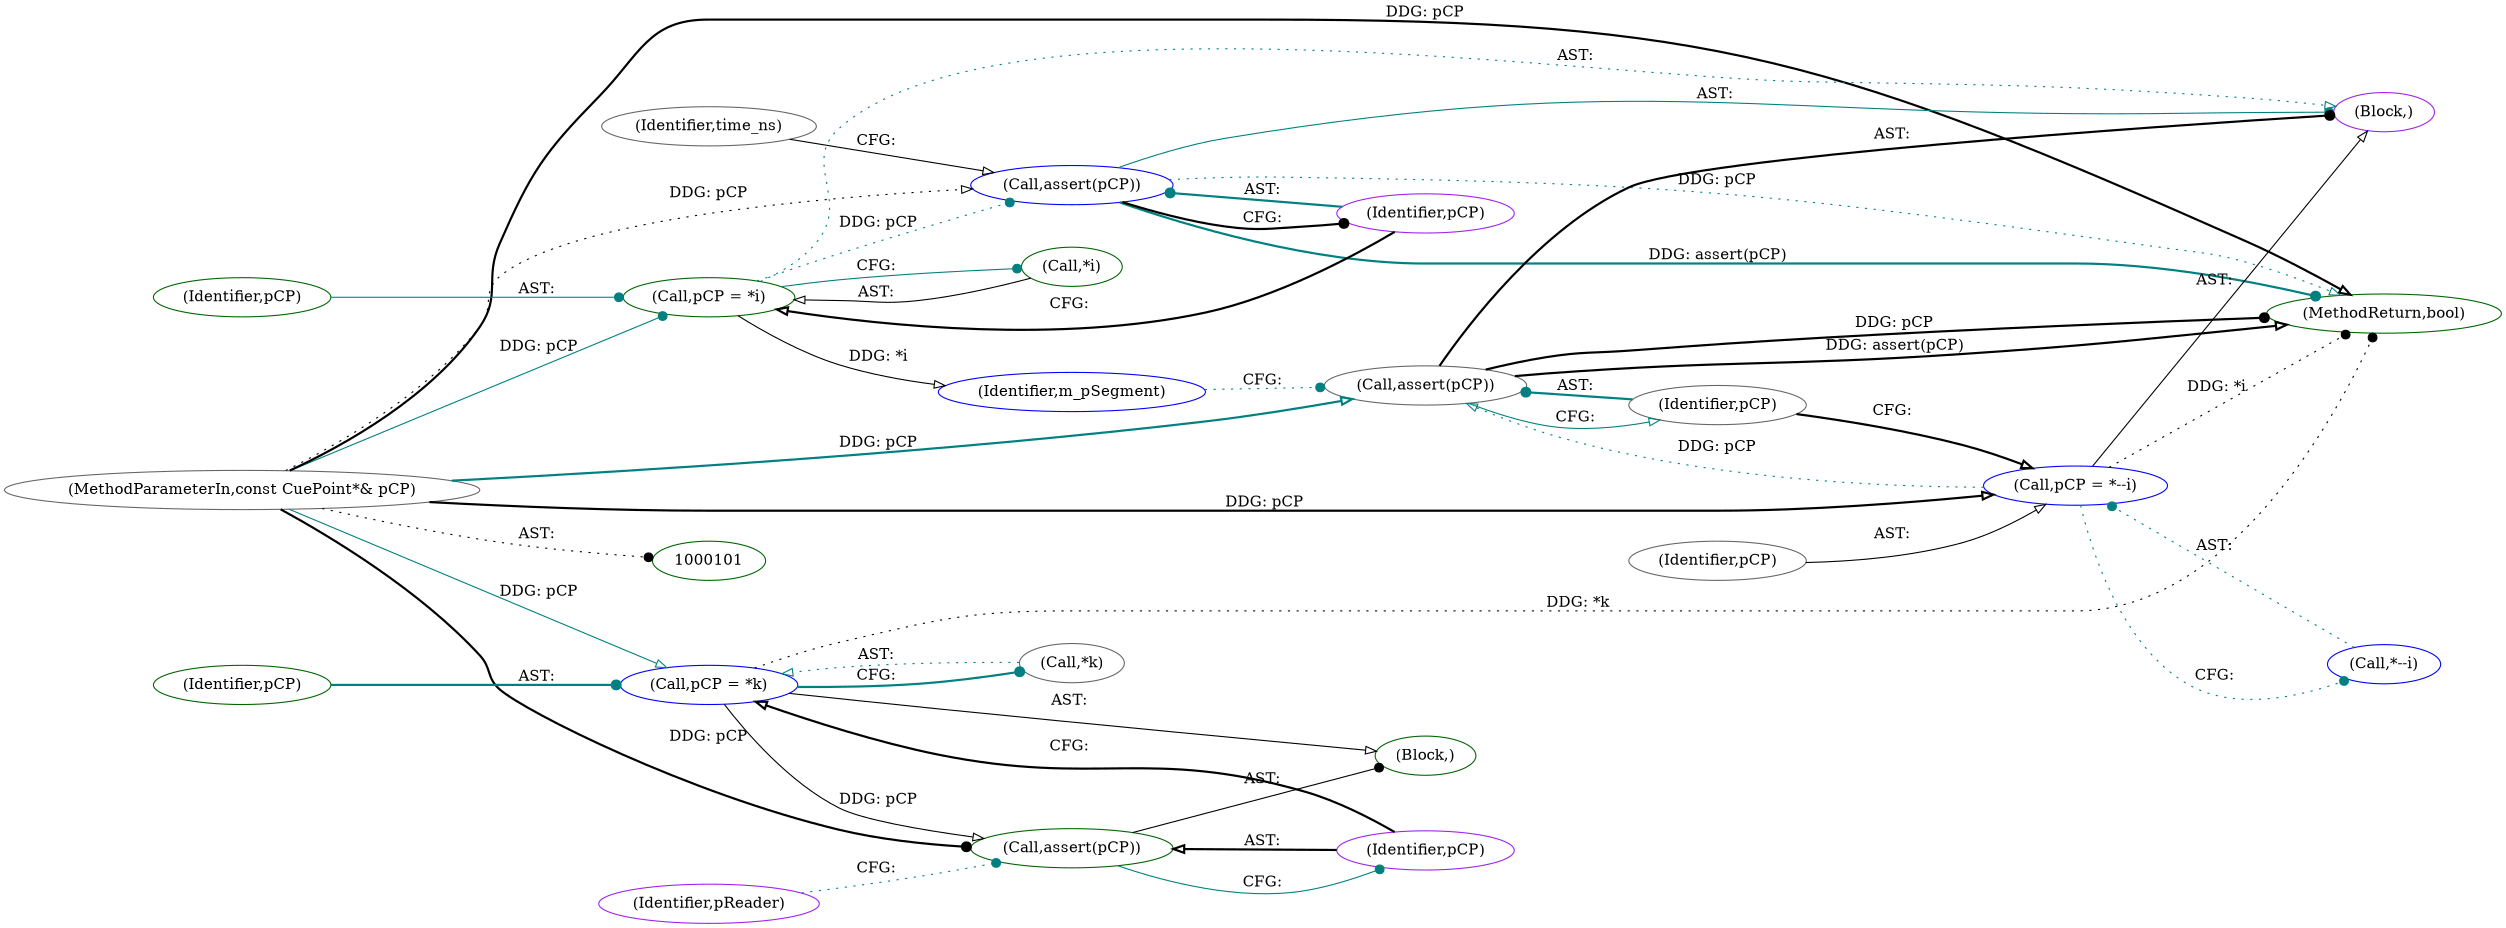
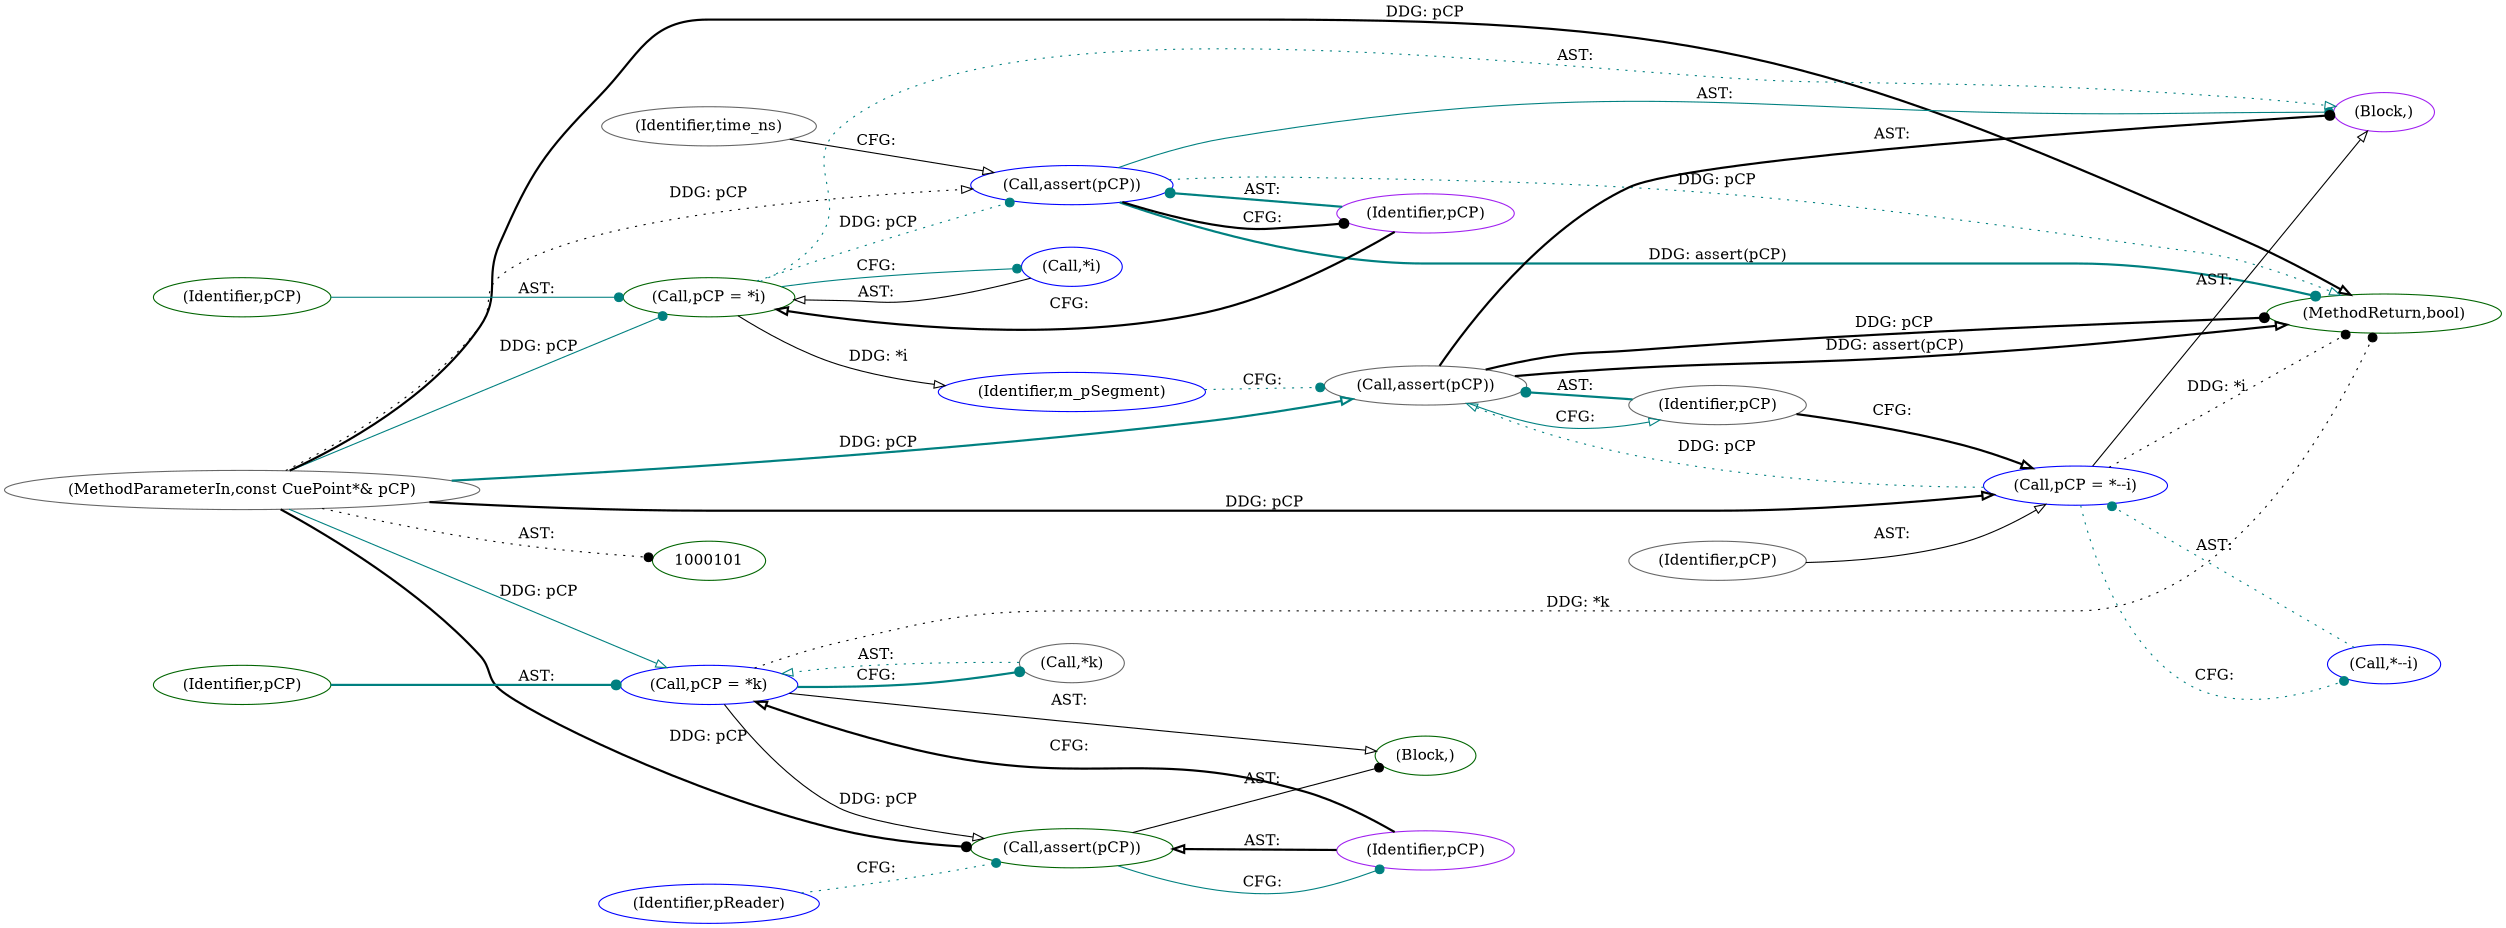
node "(Call,*i)": color darkgreen -> blue
node "(Identifier,pReader)": color purple -> blue
